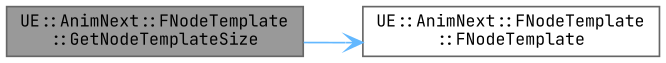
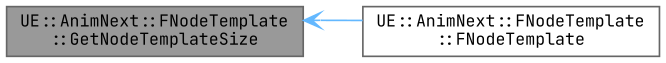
edge "UE::AnimNext::FNodeTemplate ::GetNodeTemplateSize" -> "UE::AnimNext::FNodeTemplate ::FNodeTemplate": reversed
